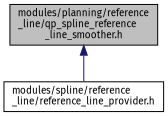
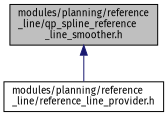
node "modules/spline/reference _line/reference_line_provider.h": label "modules/spline/reference _line/reference_line_provider.h" -> "modules/planning/reference _line/reference_line_provider.h"
